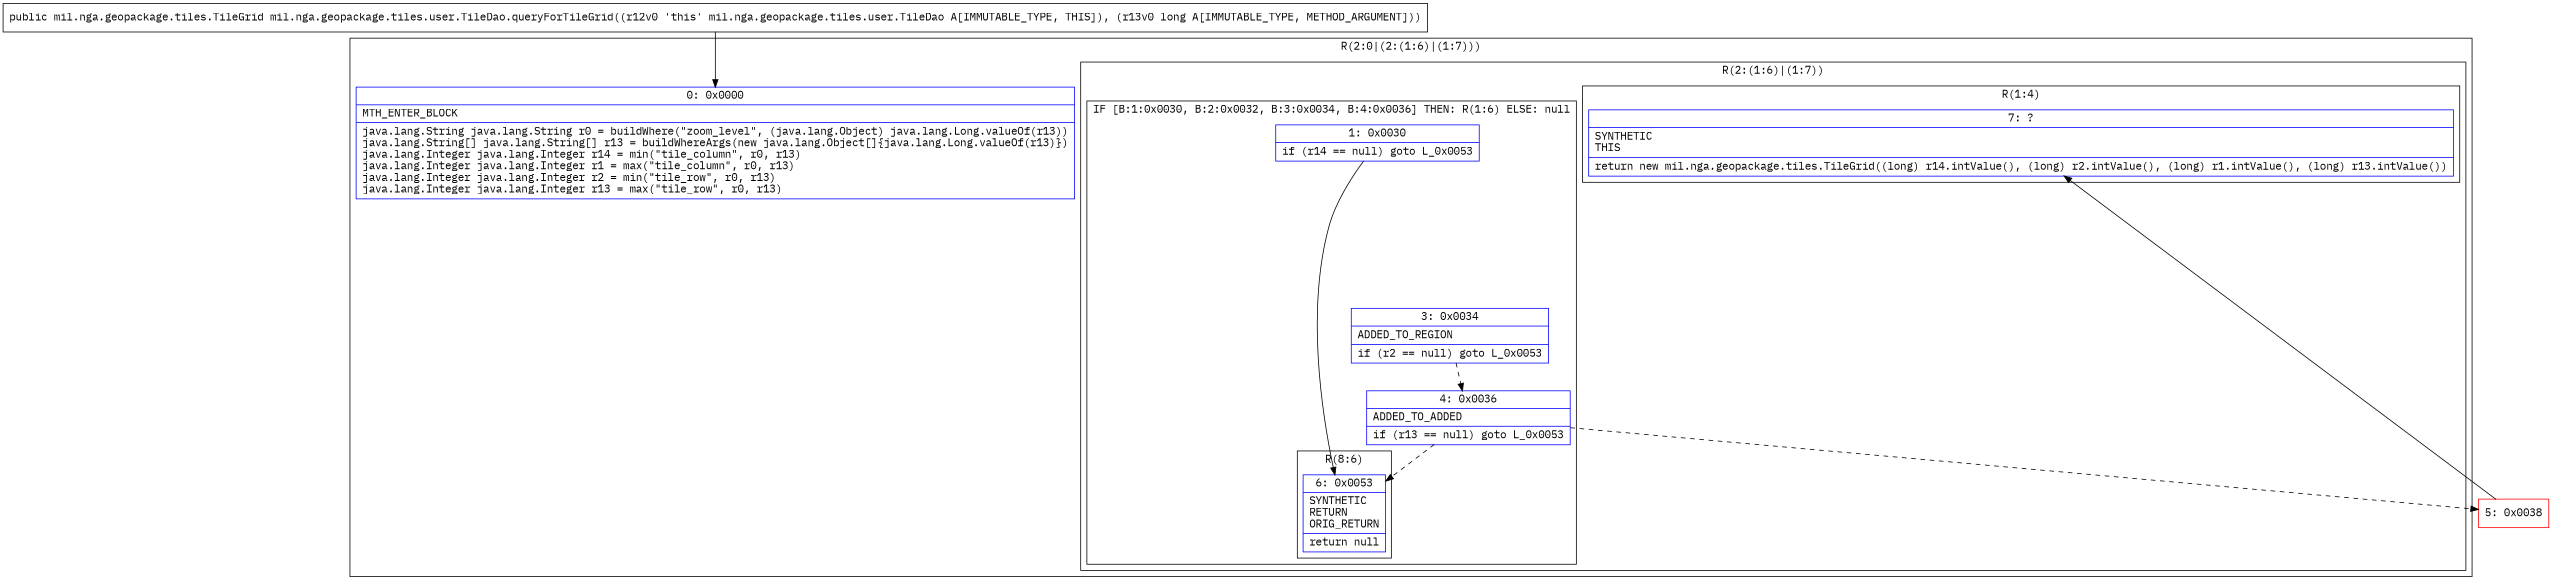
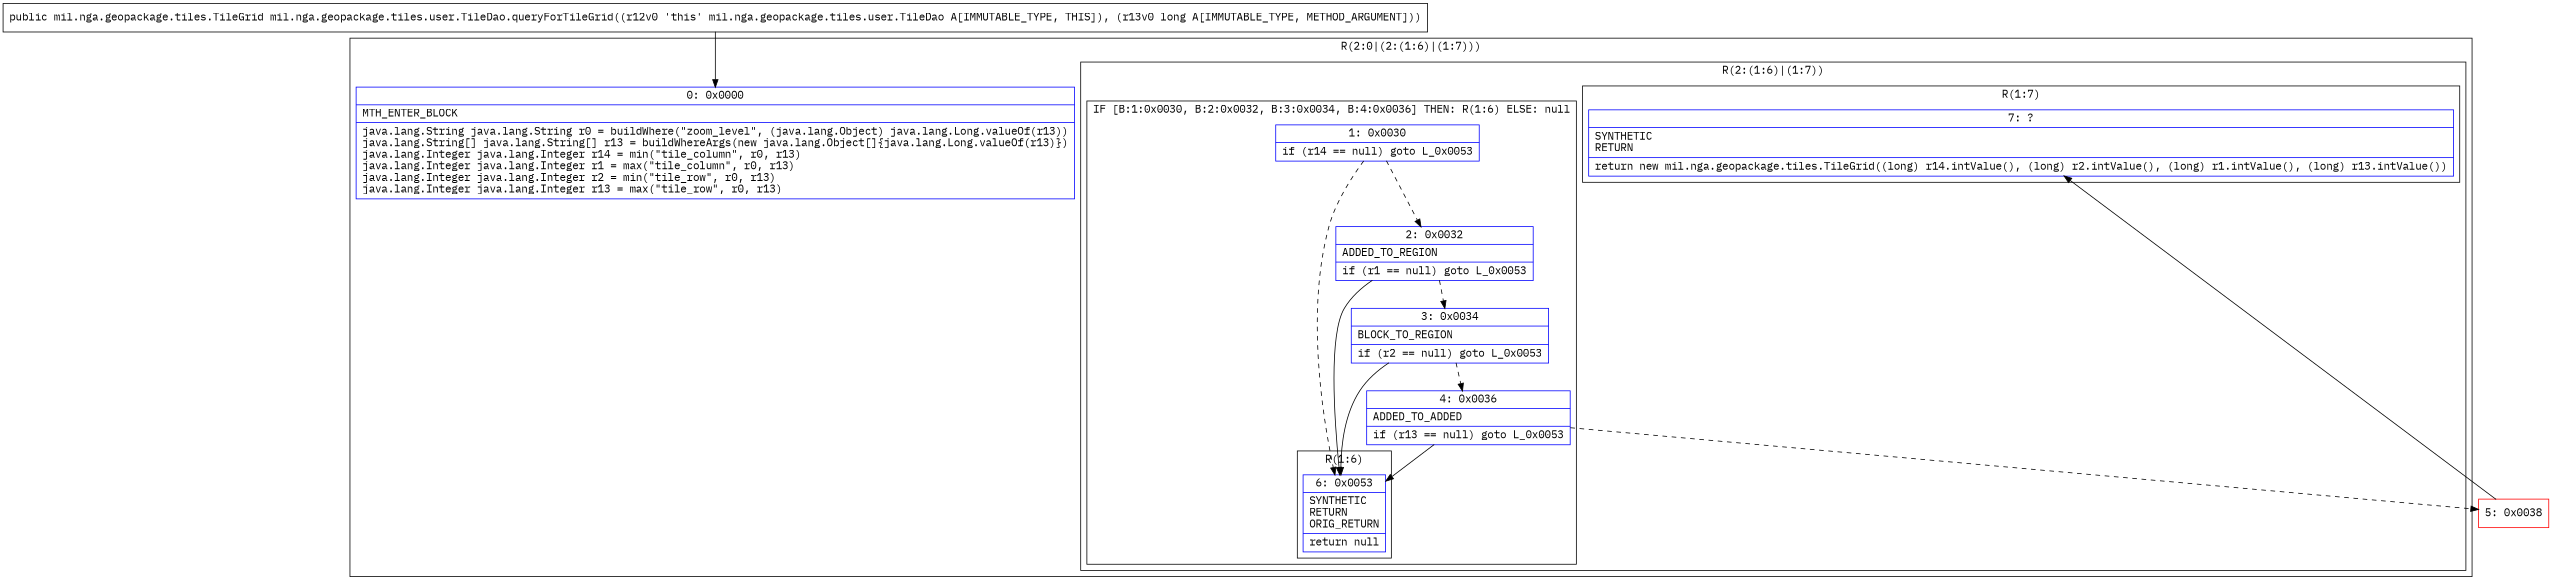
cluster "R(1:4)": label "R(1:4)" -> "R(1:7)"
node "7: ?": text "THIS" -> "RETURN"
node "2: 0x0032": added
edge "1: 0x0030" -> "6: 0x0053": style solid -> dashed
node "3: 0x0034": text "ADDED_TO_REGION" -> "BLOCK_TO_REGION"
edge "3: 0x0034" -> "6: 0x0053": added
cluster "R(8:6)": label "R(8:6)" -> "R(1:6)"
edge "4: 0x0036" -> "6: 0x0053": style dashed -> solid
